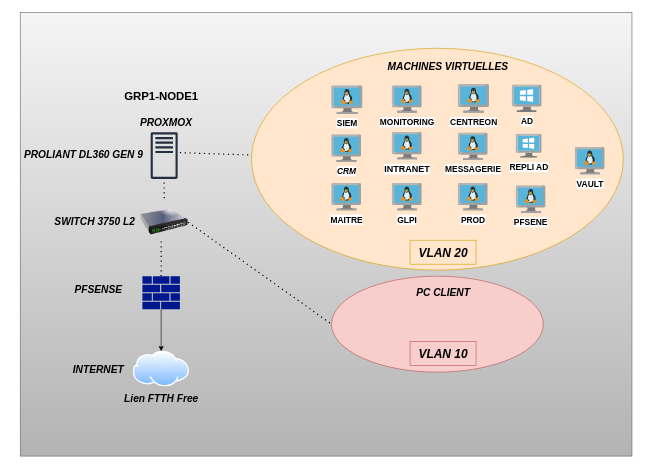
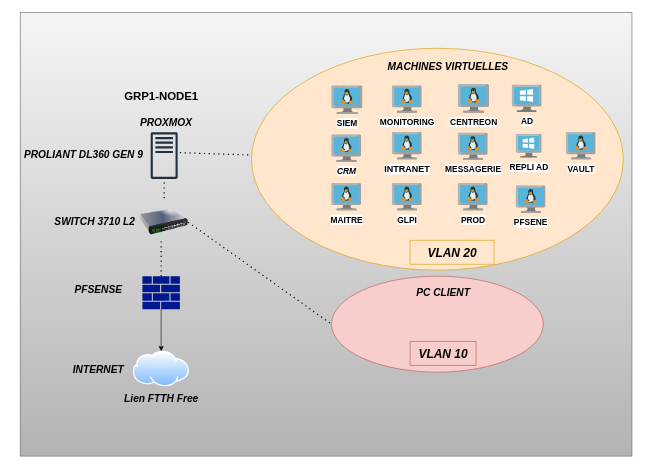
node "VAULT": moved (590, 161) -> (581, 146)
node "SWITCH 3750 L2": label "SWITCH 3750 L2" -> "SWITCH 3710 L2"
node "VLAN 20": size 66x24 -> 84x24
